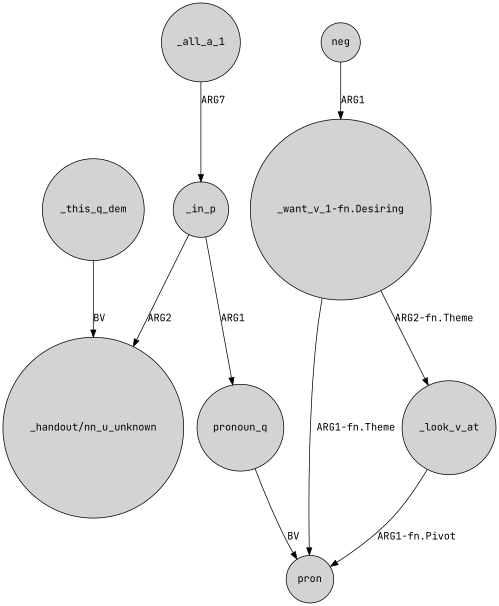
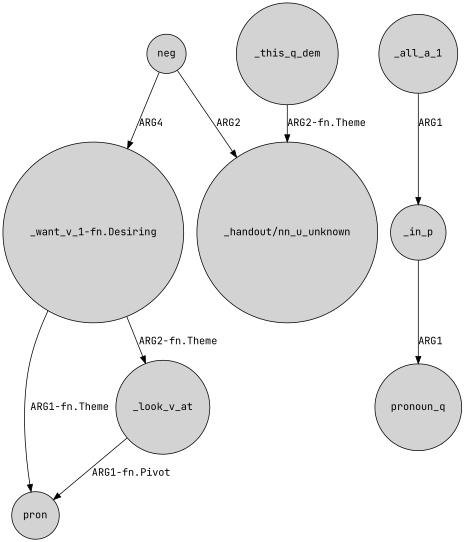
edge "_all_a_1" -> "_in_p": label "ARG7" -> "ARG1"
edge "neg" -> "_want_v_1-fn.Desiring": label "ARG1" -> "ARG4"
edge "_in_p" -> "_handout/nn_u_unknown": now "neg" -> "_handout/nn_u_unknown"
edge "_this_q_dem" -> "_handout/nn_u_unknown": label "BV" -> "ARG2-fn.Theme"
edge "pronoun_q" -> "pron": removed, label "BV"
